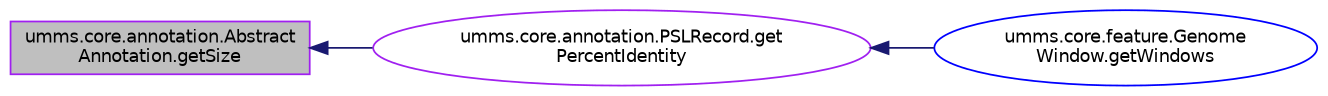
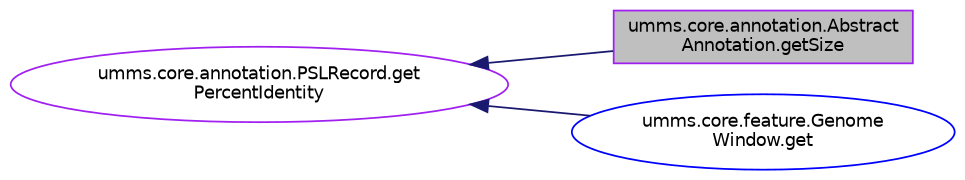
edge "umms.core.annotation.PSLRecord.get PercentIdentity" -> "umms.core.annotation.Abstract Annotation.getSize": reversed
node "umms.core.feature.Genome Window.getWindows": label "umms.core.feature.Genome Window.getWindows" -> "umms.core.feature.Genome Window.get"
